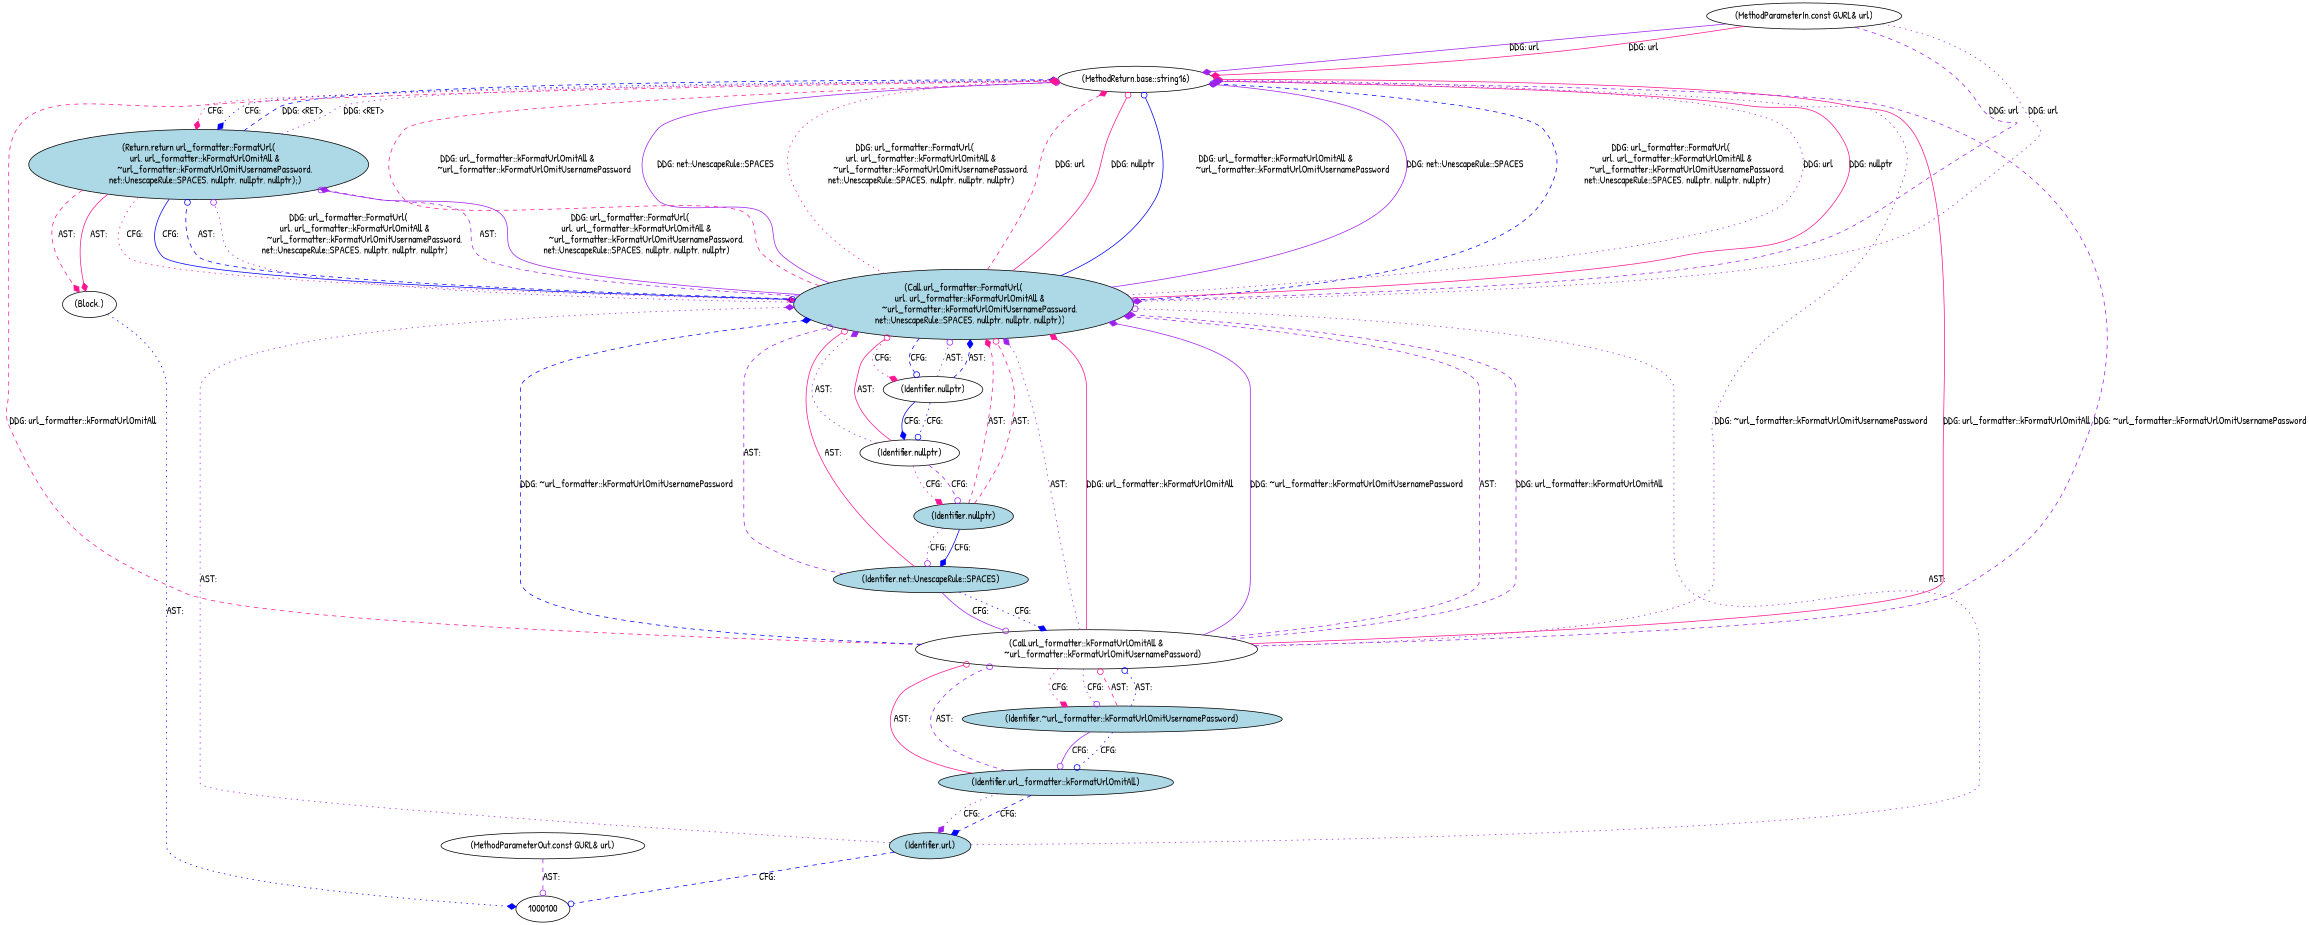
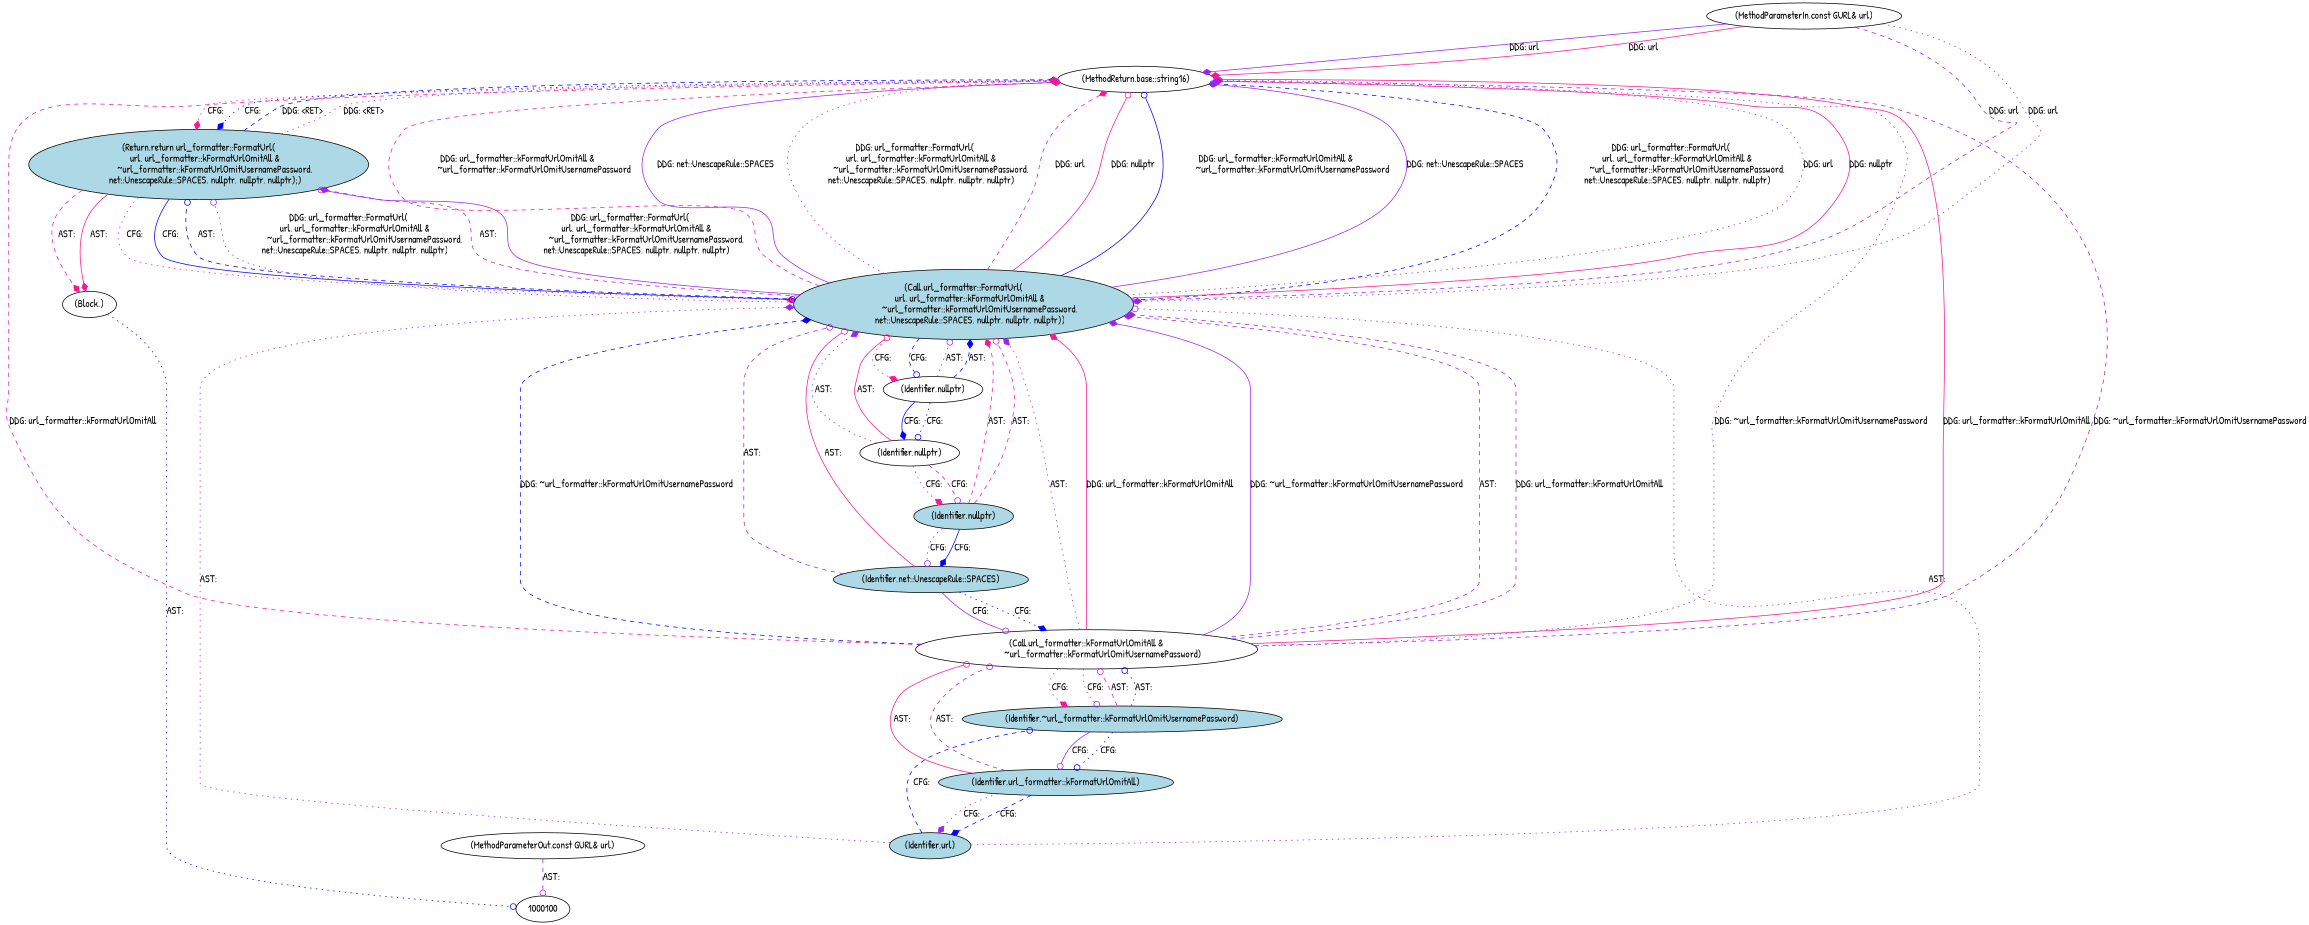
edge "(Block,)" -> "1000100": arrowhead diamond -> odot
edge "(Identifier,url)" -> "1000100": now "(Identifier,url)" -> "(Identifier,~url_formatter::kFormatUrlOmitUsernamePassword)"
